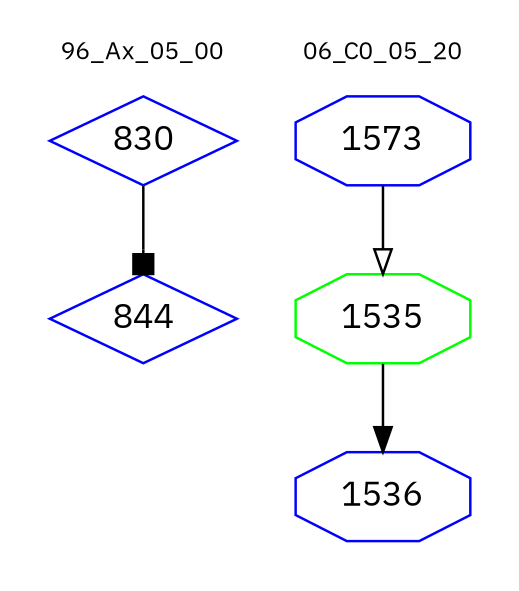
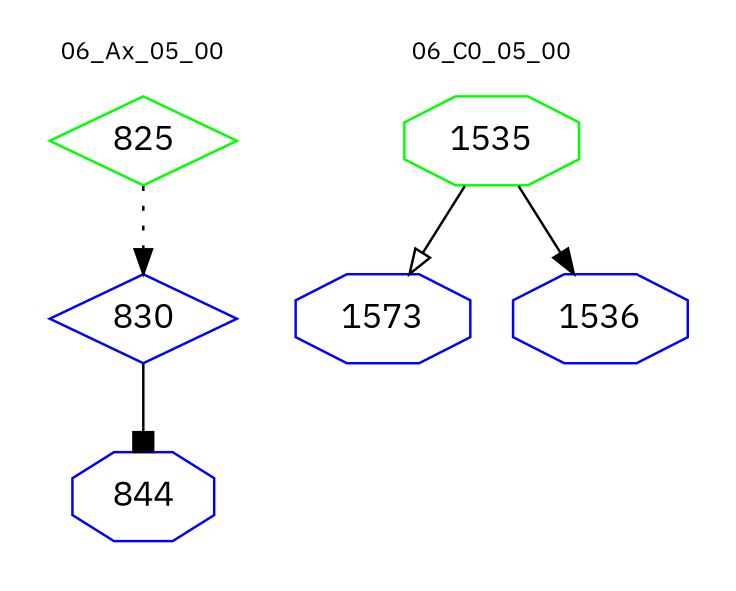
cluster "96_Ax_05_00": label "96_Ax_05_00" -> "06_Ax_05_00"
cluster "06_C0_05_20": label "06_C0_05_20" -> "06_C0_05_00"
node "825": added
edge "1573" -> "1535": reversed
node "844": shape diamond -> octagon
